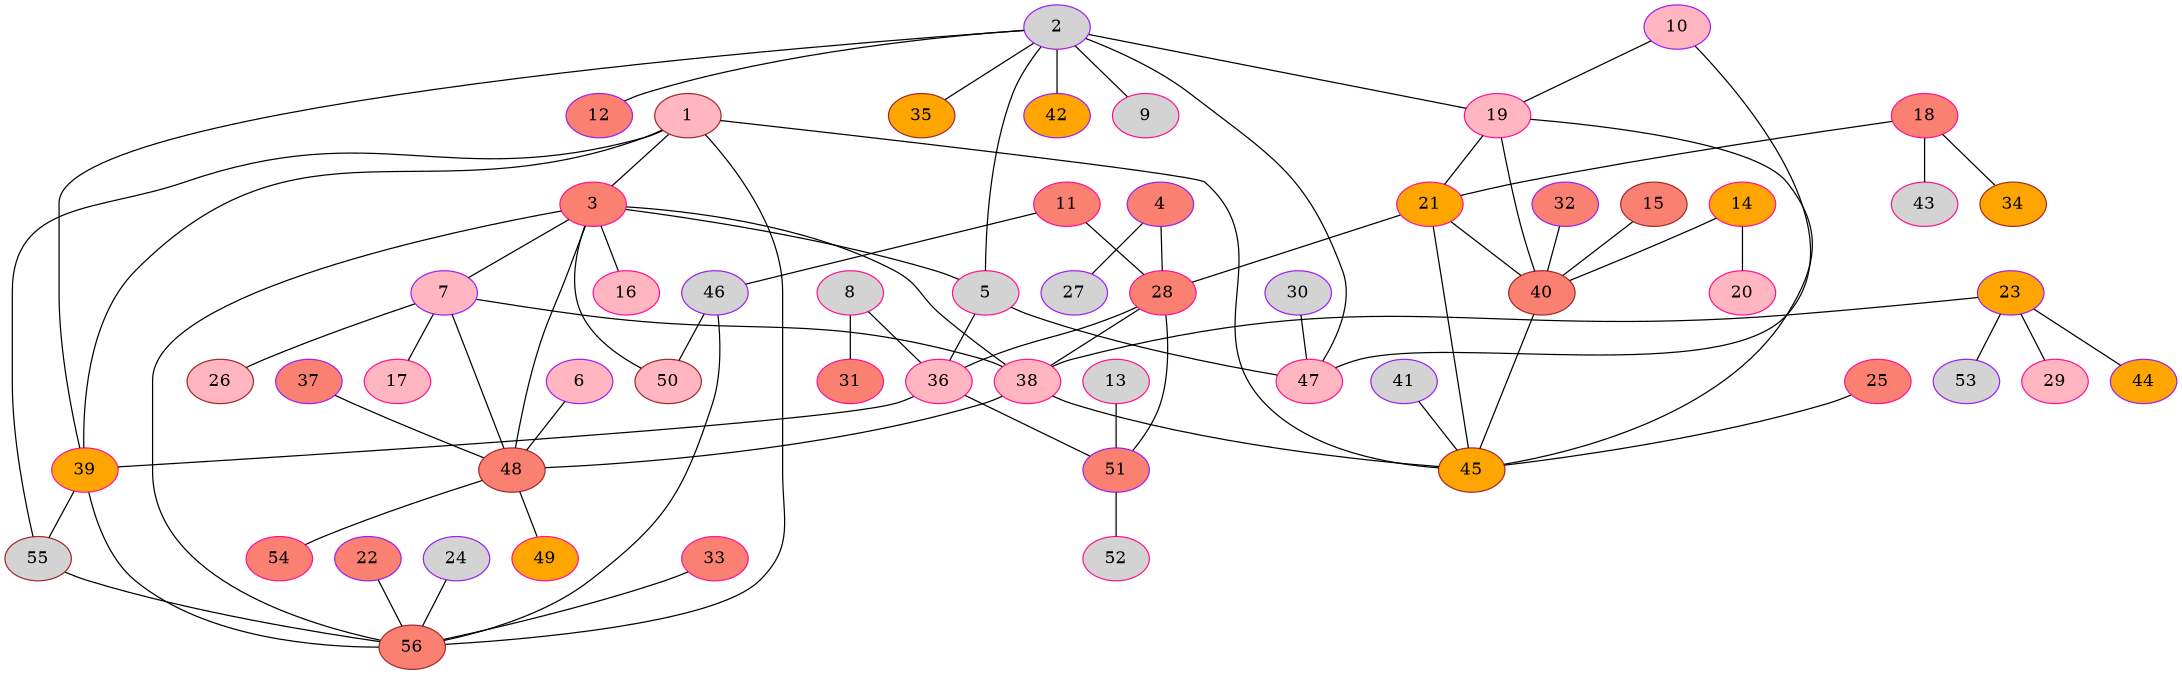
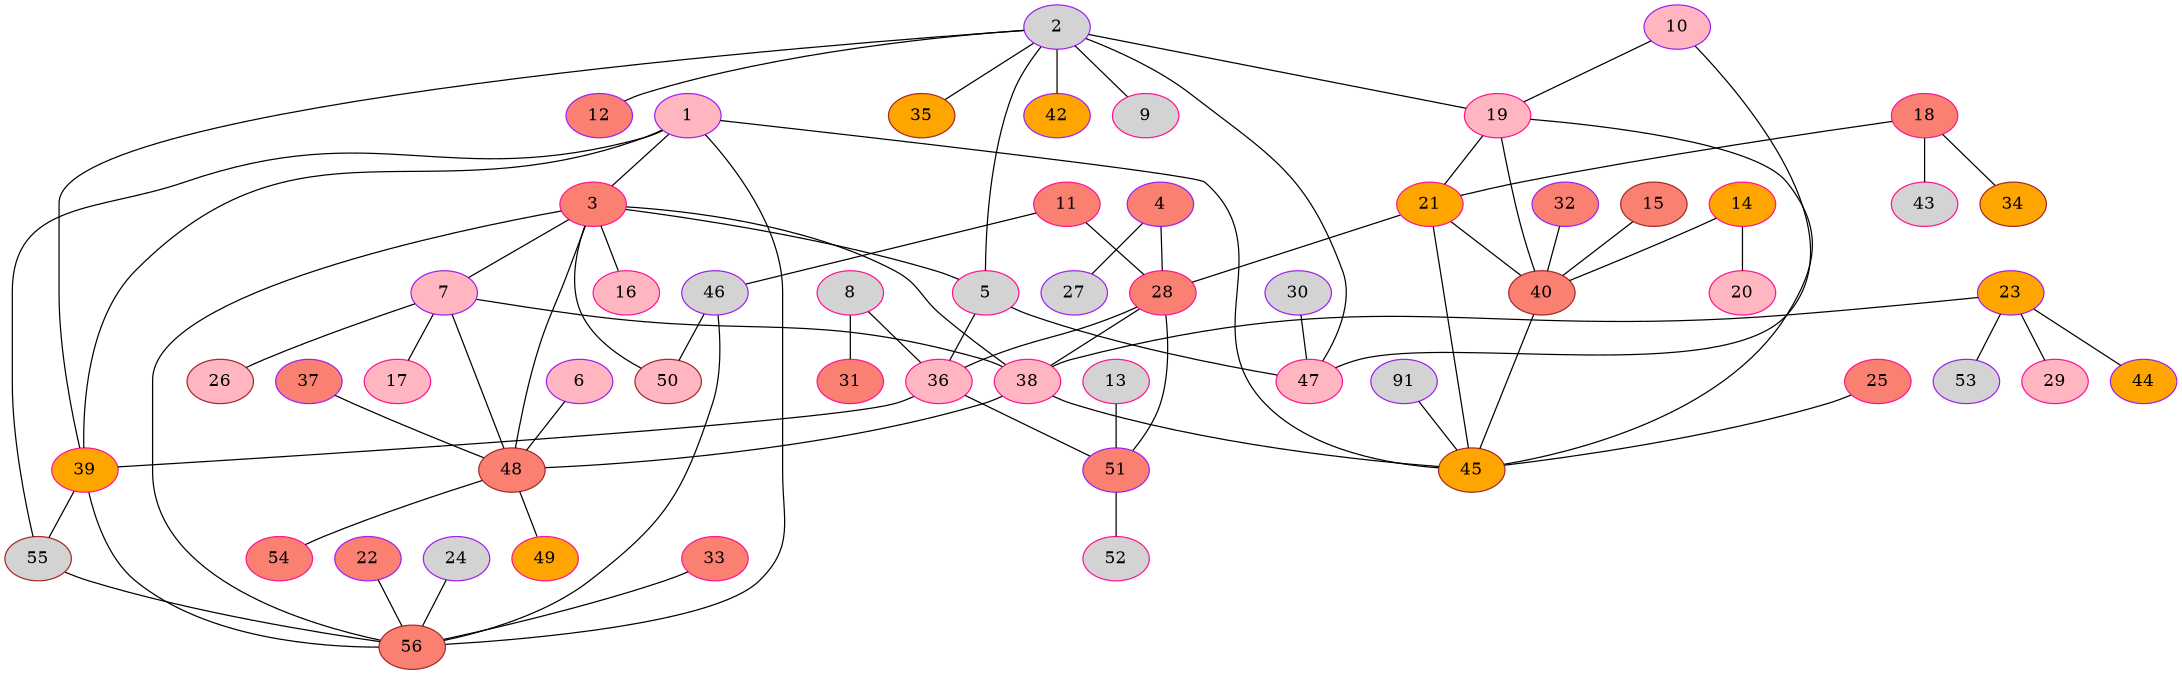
node "1": color brown -> purple
node "41": label "41" -> "91"
